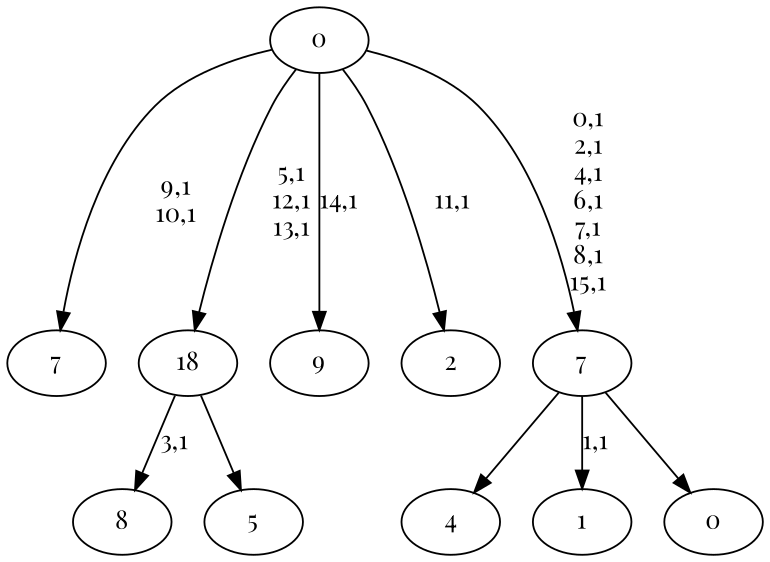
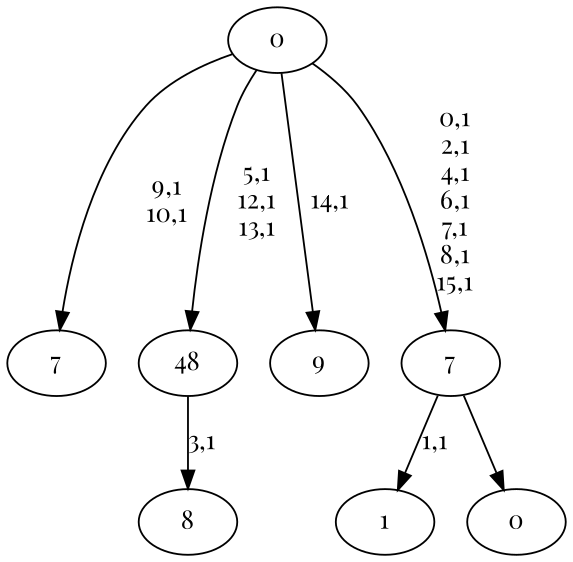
node "18": label "18" -> "48"
node "2": removed
node "5": removed
node "4": removed
